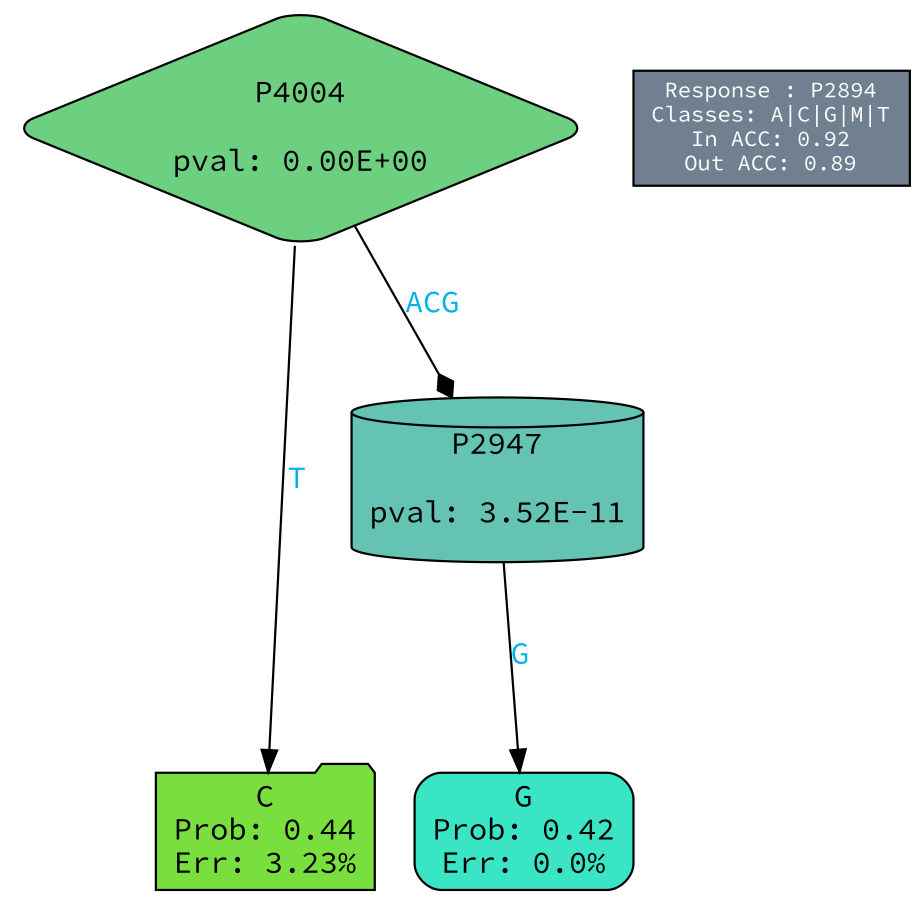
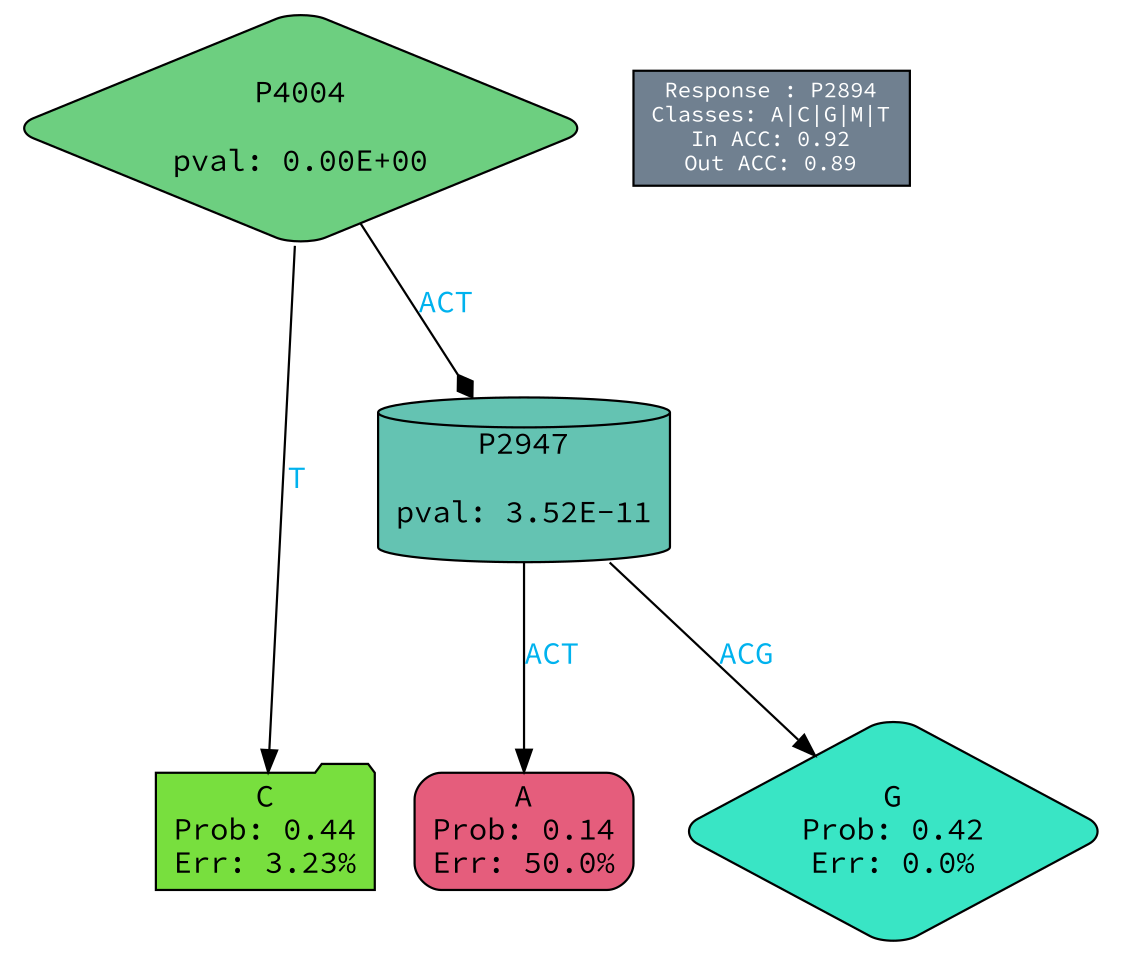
edge "P4004 pval: 0.00E+00" -> "P2947 pval: 3.52E-11": label "ACG" -> "ACT"
edge "P2947 pval: 3.52E-11" -> "G Prob: 0.42 Err: 0.0%": label "G" -> "ACG"
node "A Prob: 0.14 Err: 50.0%": added
node "G Prob: 0.42 Err: 0.0%": shape box -> diamond
